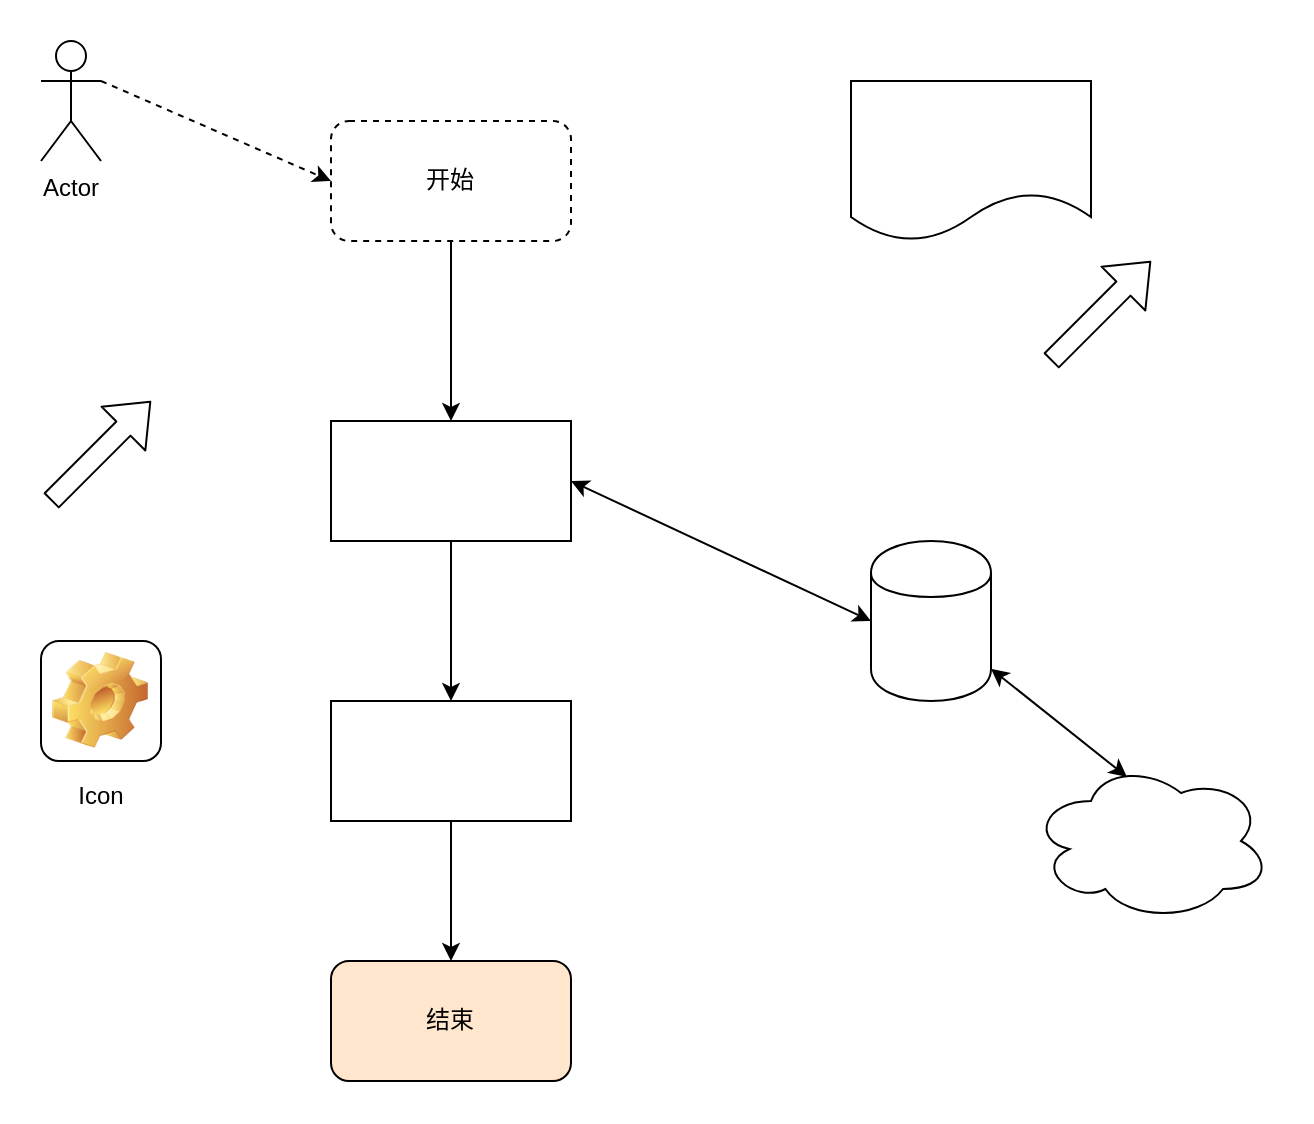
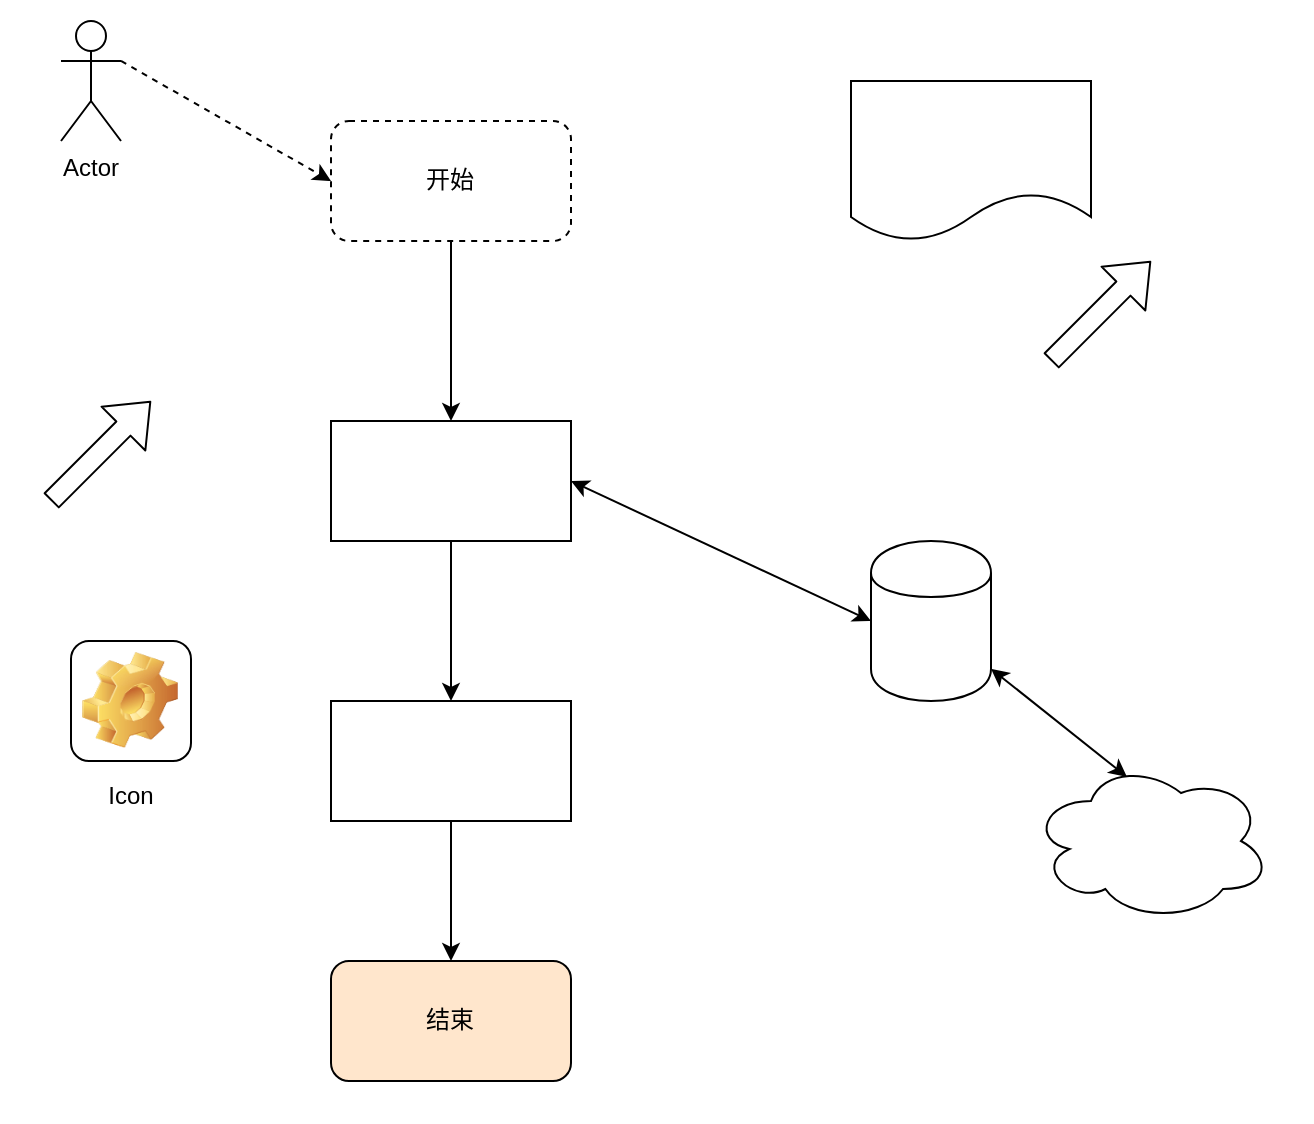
node "Actor": moved (71, 101) -> (91, 81)
node "Icon": moved (101, 701) -> (131, 701)
